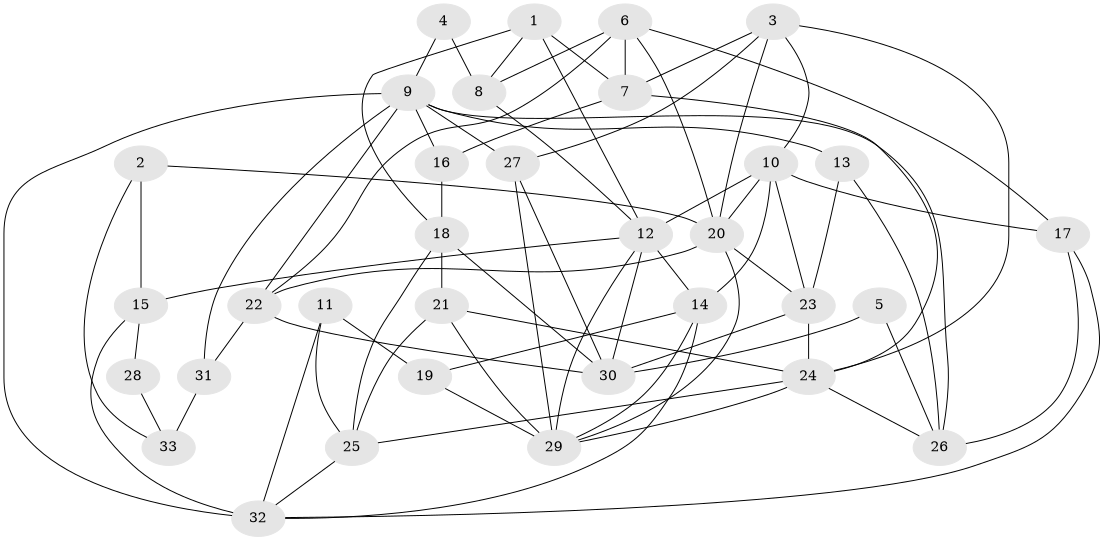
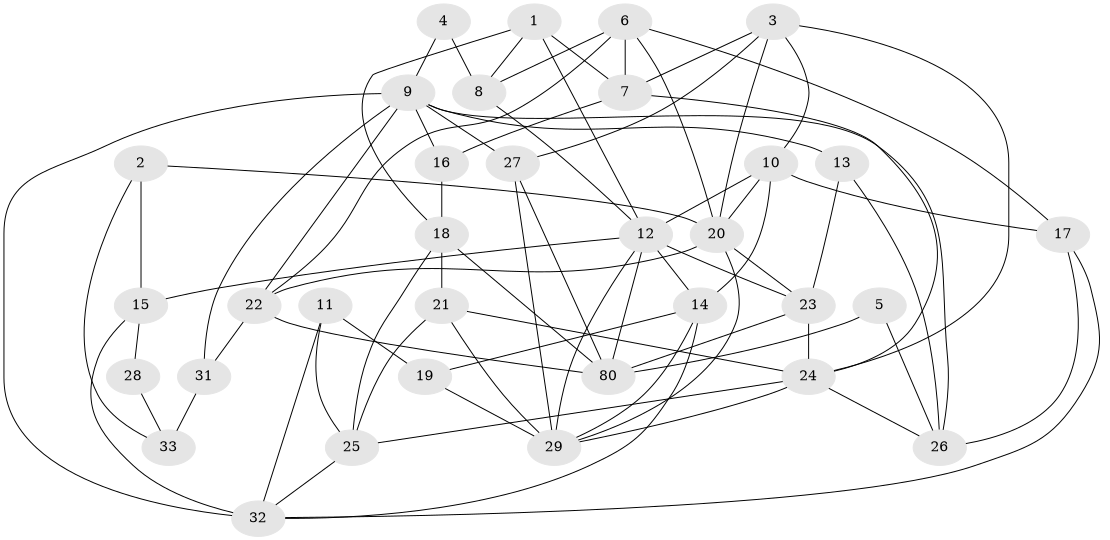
edge "10" -- "23": now "12" -- "23"
node "30": label "30" -> "80"
